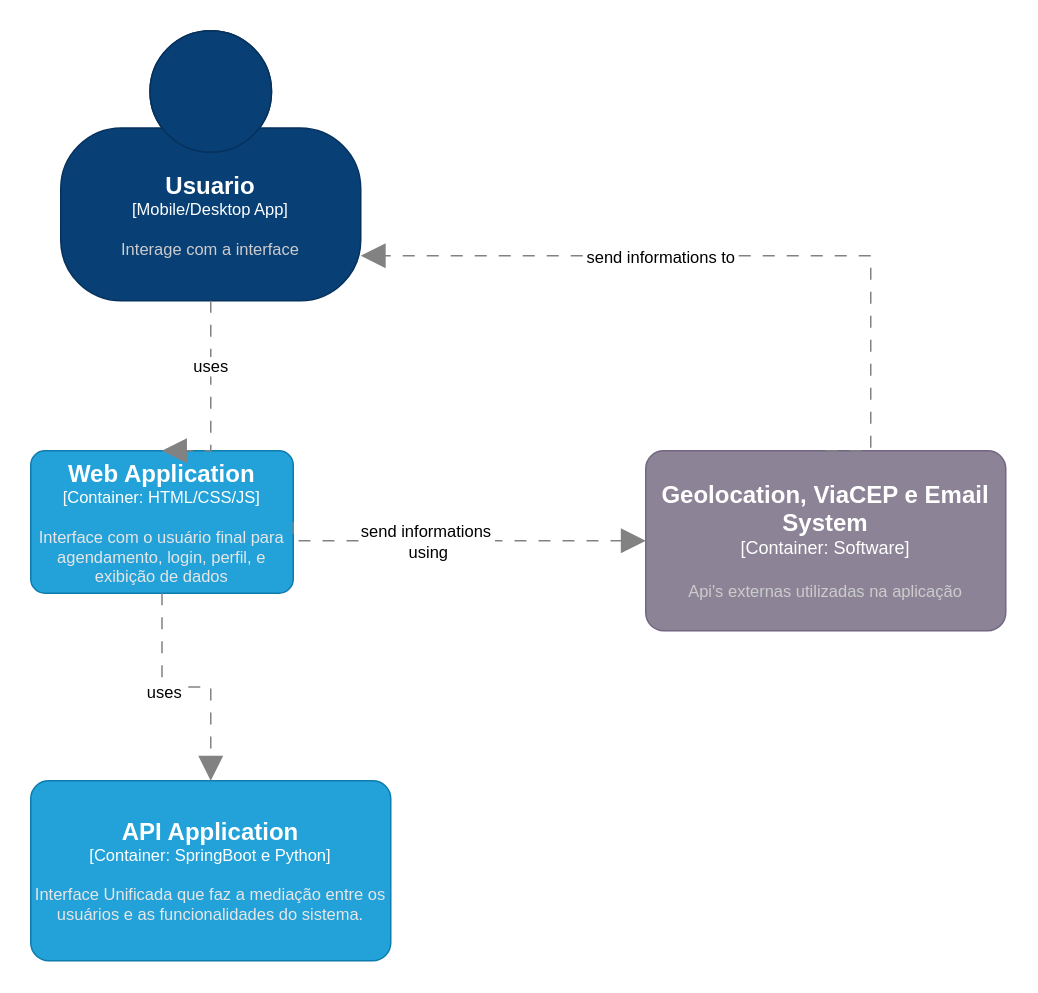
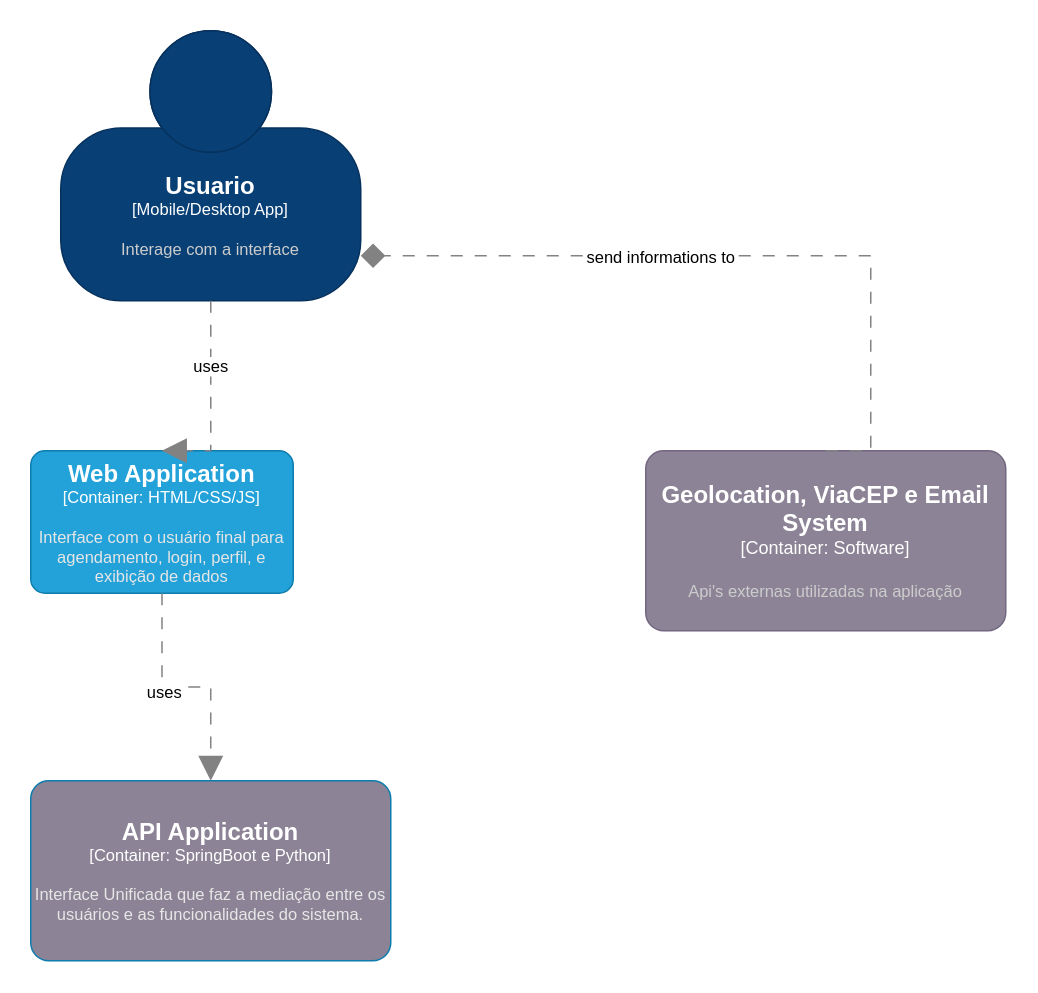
edge "Geolocation, ViaCEP e Email System [Container: Software] Api's externas utilizadas na aplicação" -> "Usuario [Mobile/Desktop App] Interage com a interface": arrowhead block -> diamond
edge "Web Application [Container: HTML/CSS/JS] Interface com o usuário final para agendamento, login, perfil, e exibição de dados" -> "Geolocation, ViaCEP e Email System [Container: Software] Api's externas utilizadas na aplicação": removed, label "send informations using"
node "API Application [Container: SpringBoot e Python] Interface Unificada que faz a mediação entre os usuários e as funcionalidades do sistema.": fillcolor #23a2d9 -> #8c8496
